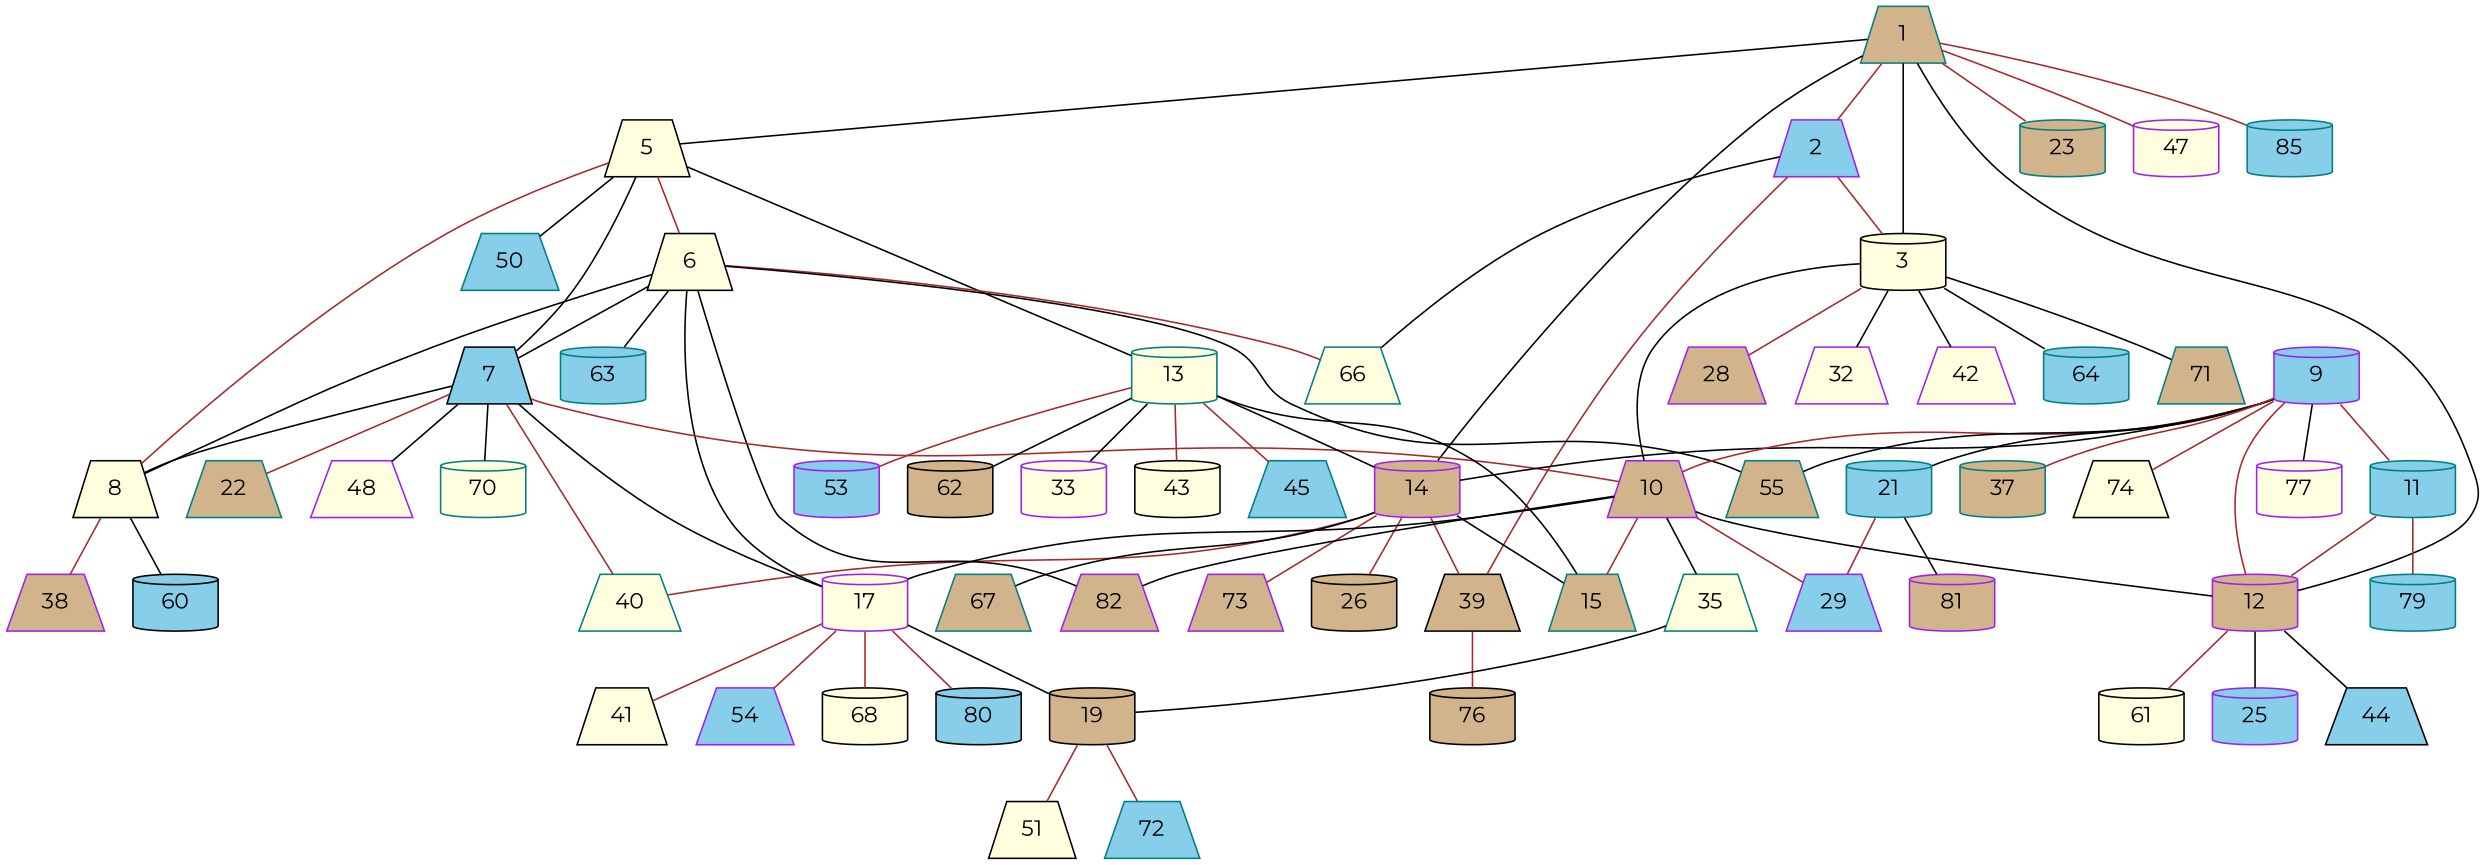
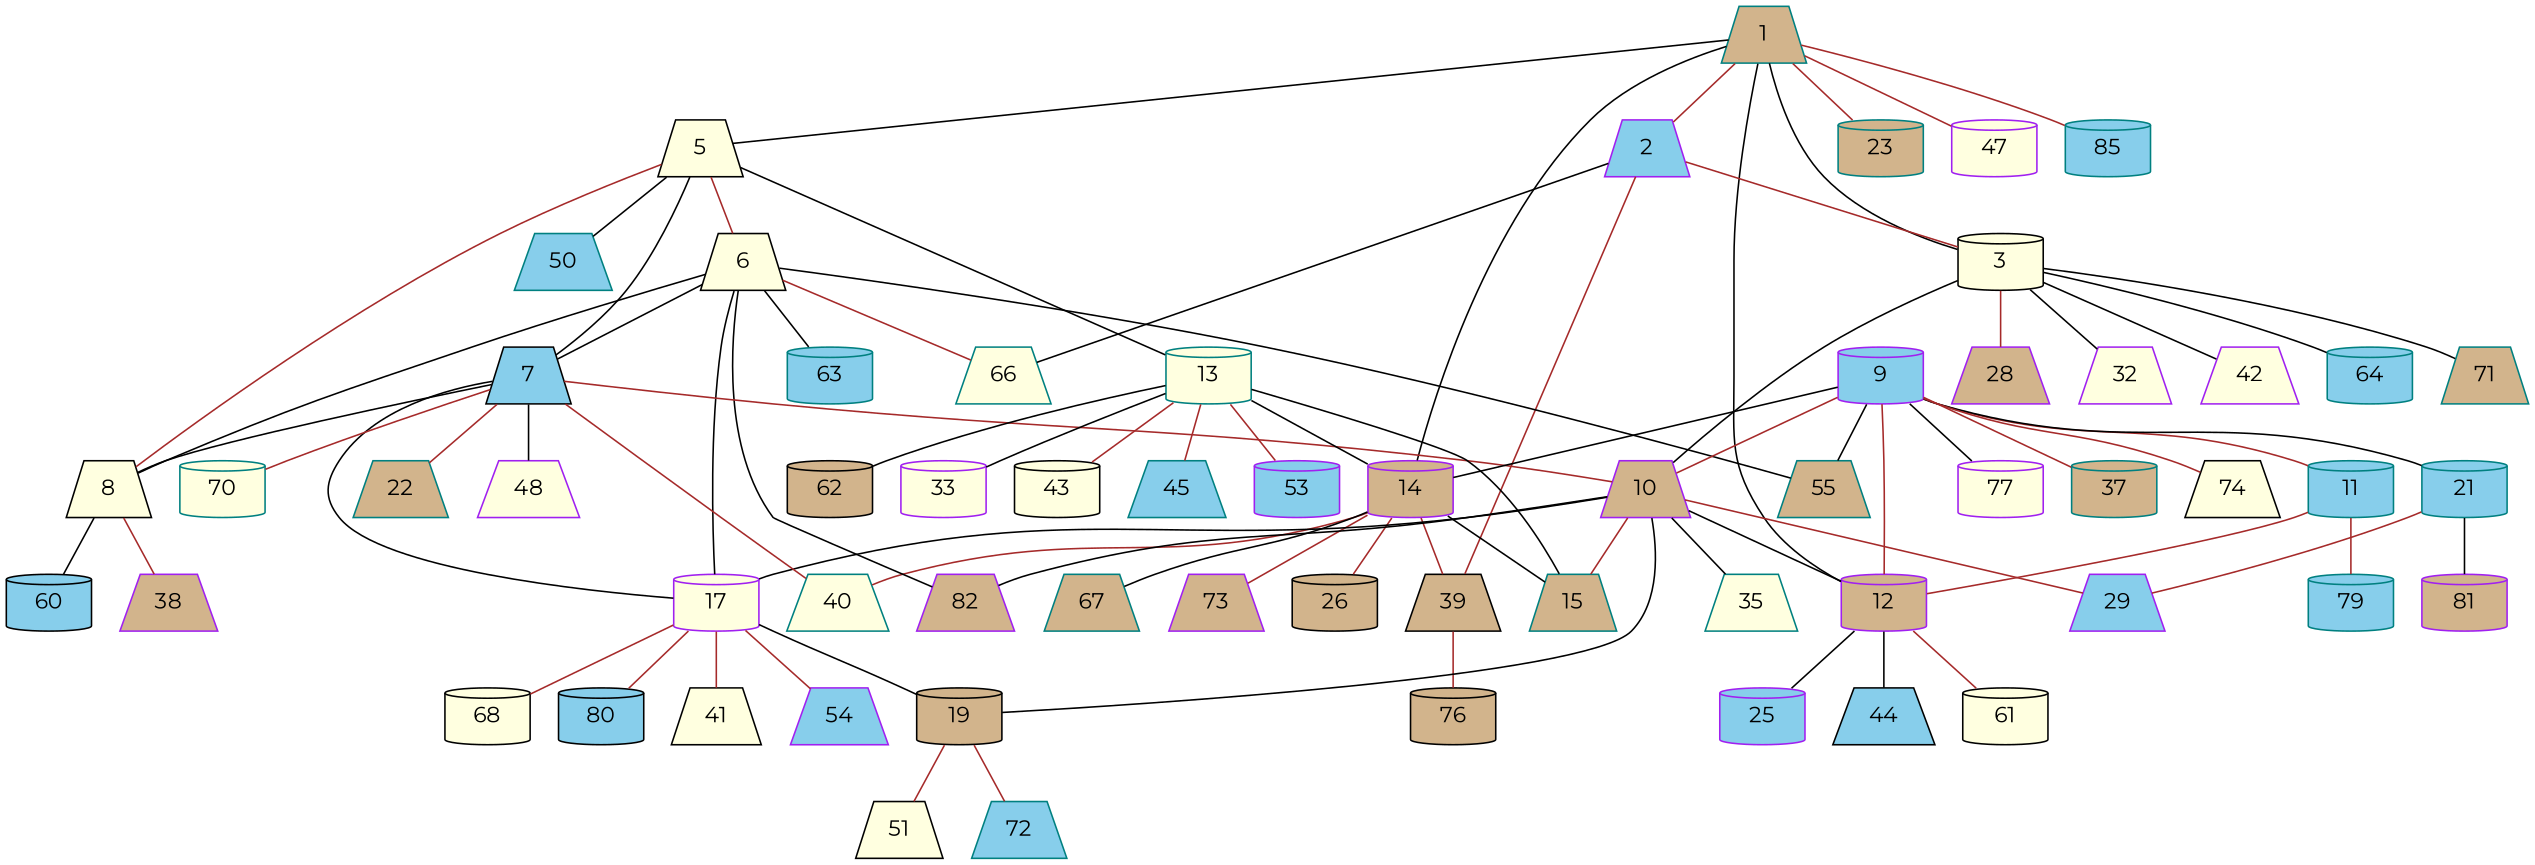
edge "7" -- "70": color black -> brown
edge "35" -- "19": now "10" -- "19"
